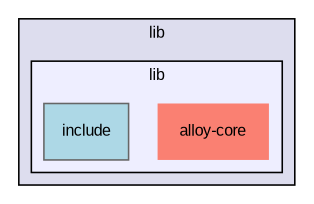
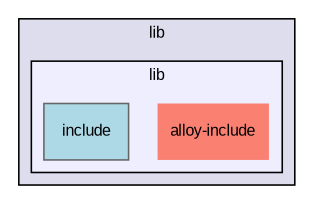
node "alloy-core": label "alloy-core" -> "alloy-include"
